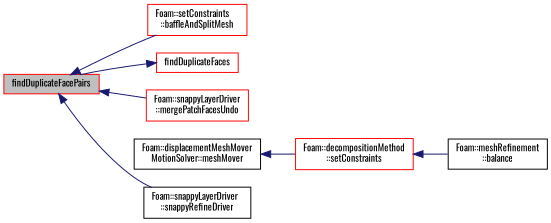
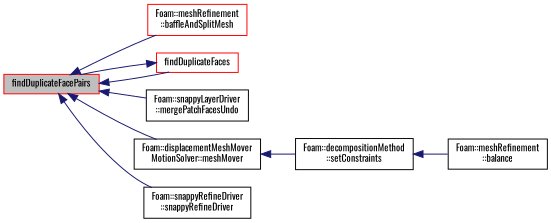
node "Foam::setConstraints ::baffleAndSplitMesh": label "Foam::setConstraints ::baffleAndSplitMesh" -> "Foam::meshRefinement ::baffleAndSplitMesh"
edge "findDuplicateFaces" -> "findDuplicateFacePairs": added
node "Foam::snappyLayerDriver ::mergePatchFacesUndo": color red -> black
edge "Foam::displacementMeshMover MotionSolver::meshMover" -> "findDuplicateFacePairs": added
node "Foam::decompositionMethod ::setConstraints": color red -> black
node "Foam::snappyLayerDriver ::snappyRefineDriver": label "Foam::snappyLayerDriver ::snappyRefineDriver" -> "Foam::snappyRefineDriver ::snappyRefineDriver"
